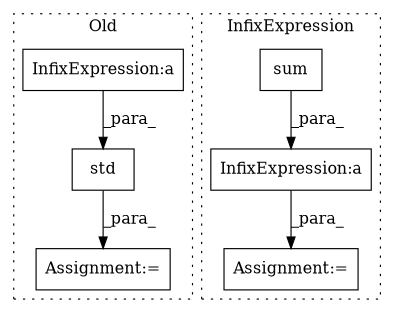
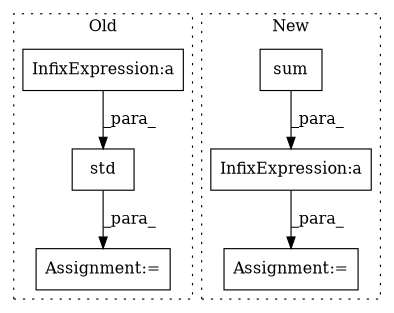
cluster "InfixExpression": label "InfixExpression" -> "New"
